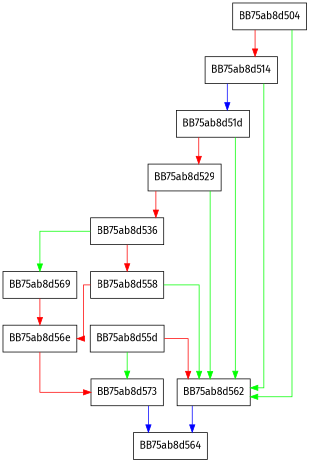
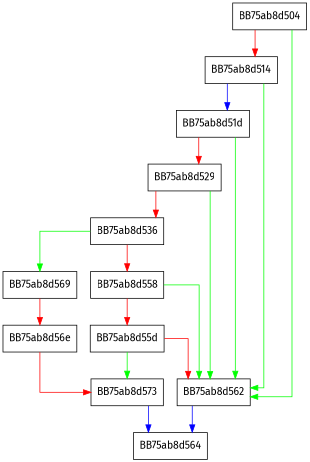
edge "BB75ab8d558" -> "BB75ab8d56e": now "BB75ab8d558" -> "BB75ab8d55d"
